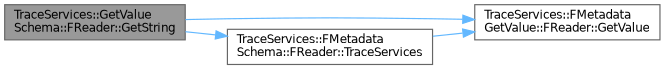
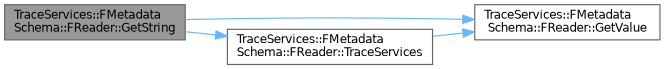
node "TraceServices::GetValue Schema::FReader::GetString": label "TraceServices::GetValue Schema::FReader::GetString" -> "TraceServices::FMetadata Schema::FReader::GetString"
node "TraceServices::FMetadata GetValue::FReader::GetValue": label "TraceServices::FMetadata GetValue::FReader::GetValue" -> "TraceServices::FMetadata Schema::FReader::GetValue"
